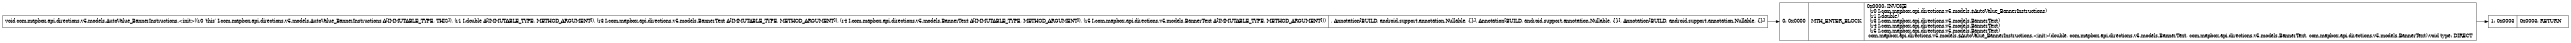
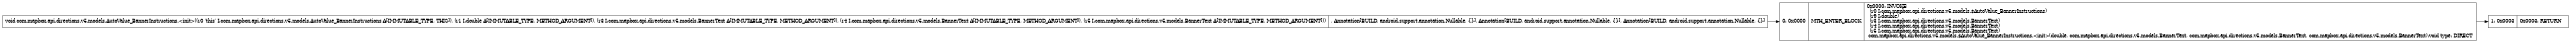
node "0: 0x0000": text "(r1 I:double)" -> "(r9 I:double)"
